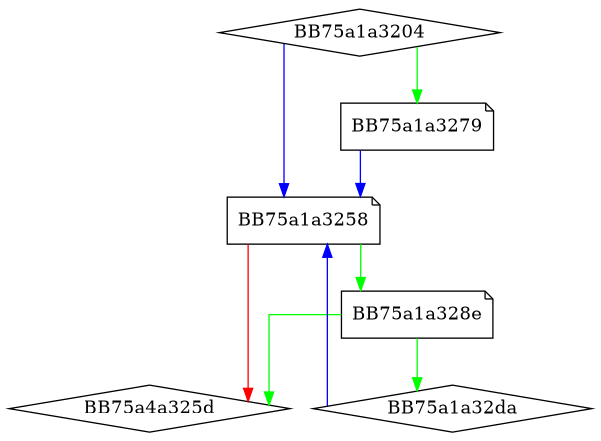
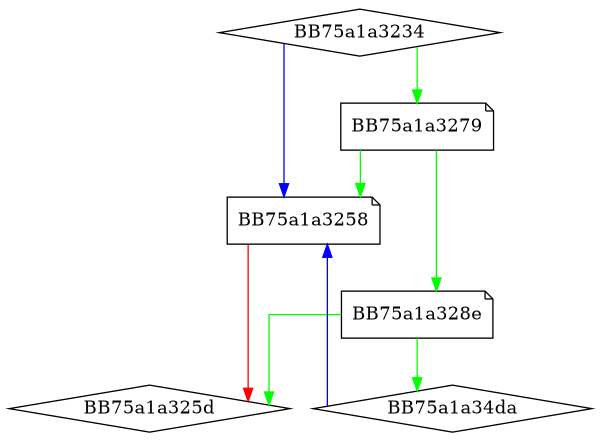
node "BB75a1a3204": label "BB75a1a3204" -> "BB75a1a3234"
edge "BB75a1a3279" -> "BB75a1a3258": color blue -> green
edge "BB75a1a3258" -> "BB75a1a328e": now "BB75a1a3279" -> "BB75a1a328e"
node "BB75a4a325d": label "BB75a4a325d" -> "BB75a1a325d"
node "BB75a1a32da": label "BB75a1a32da" -> "BB75a1a34da"
